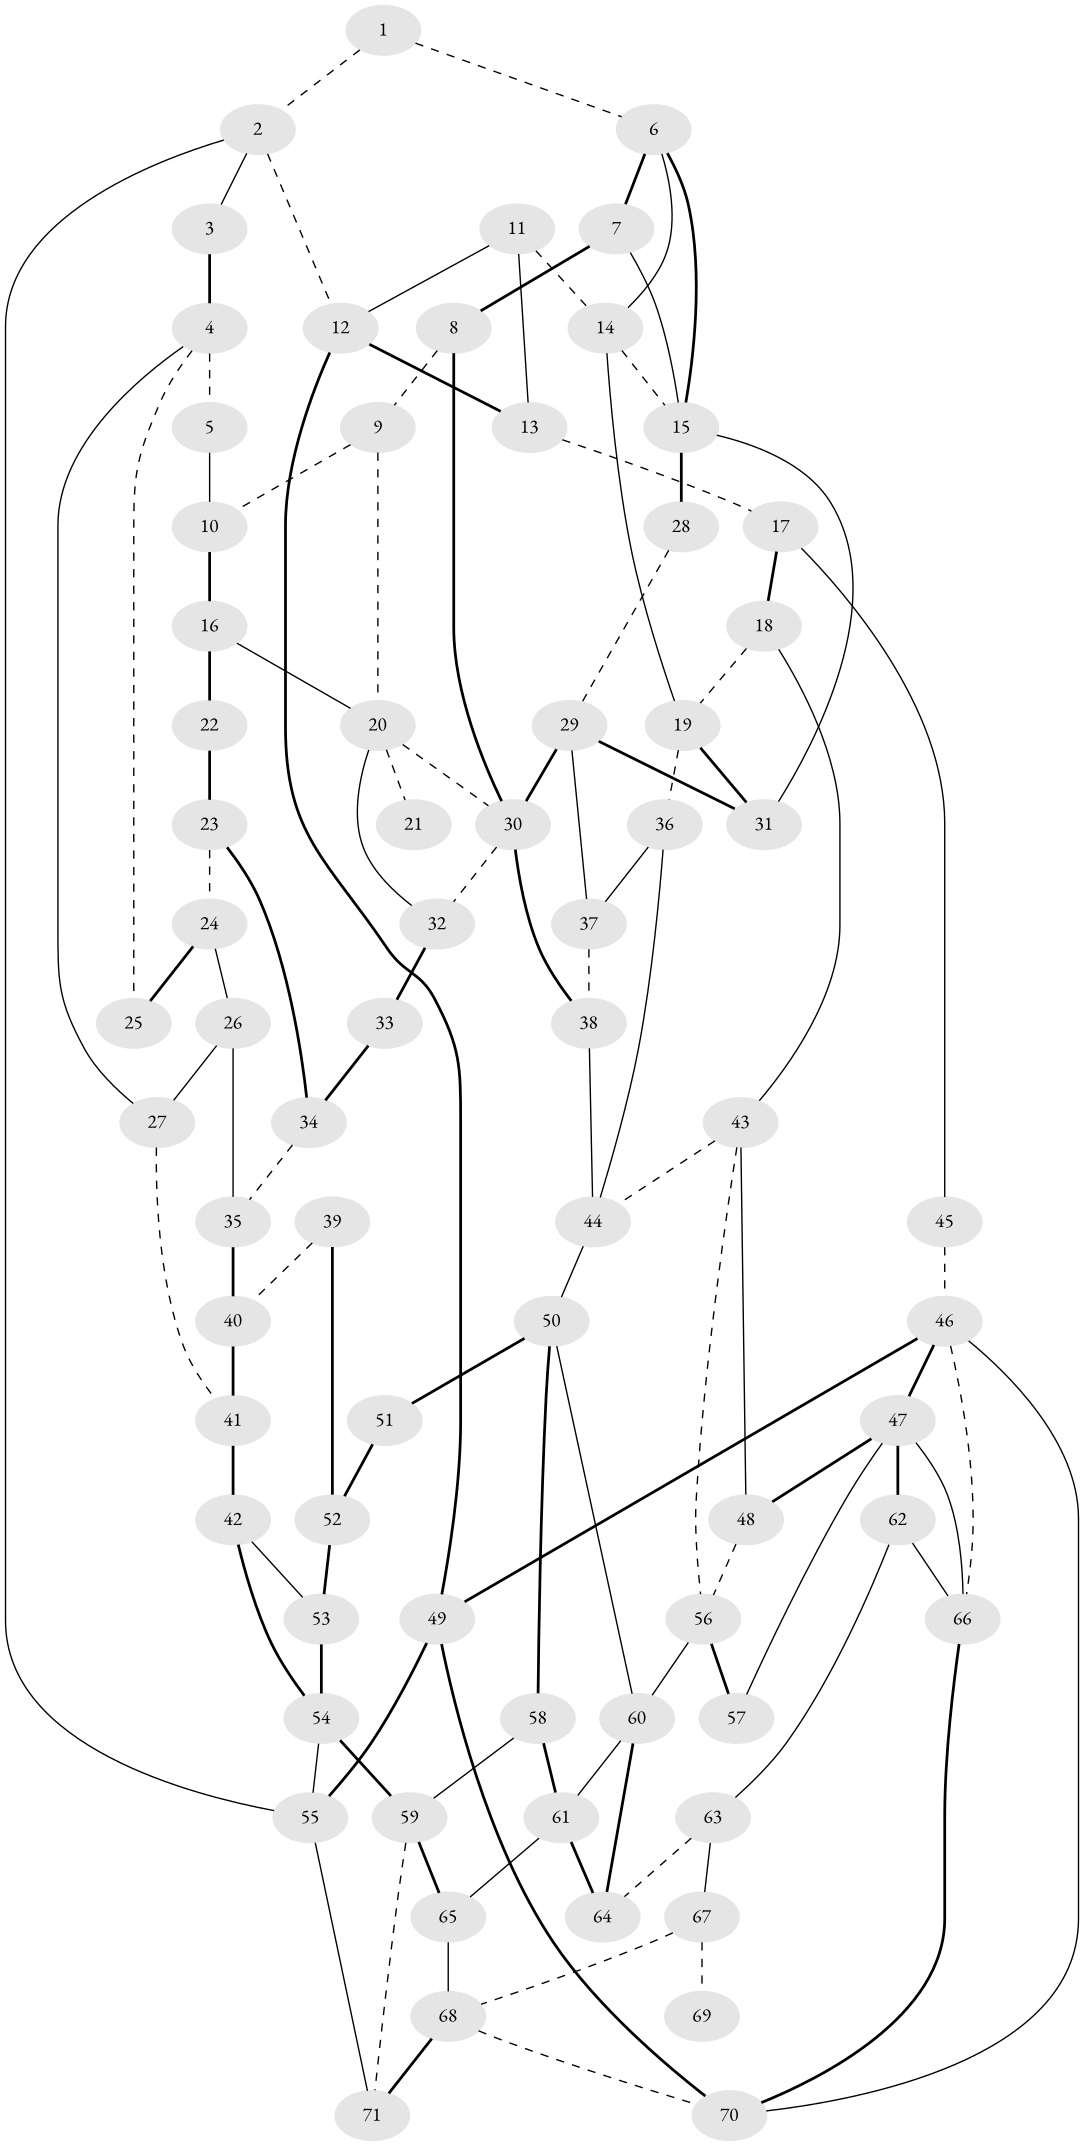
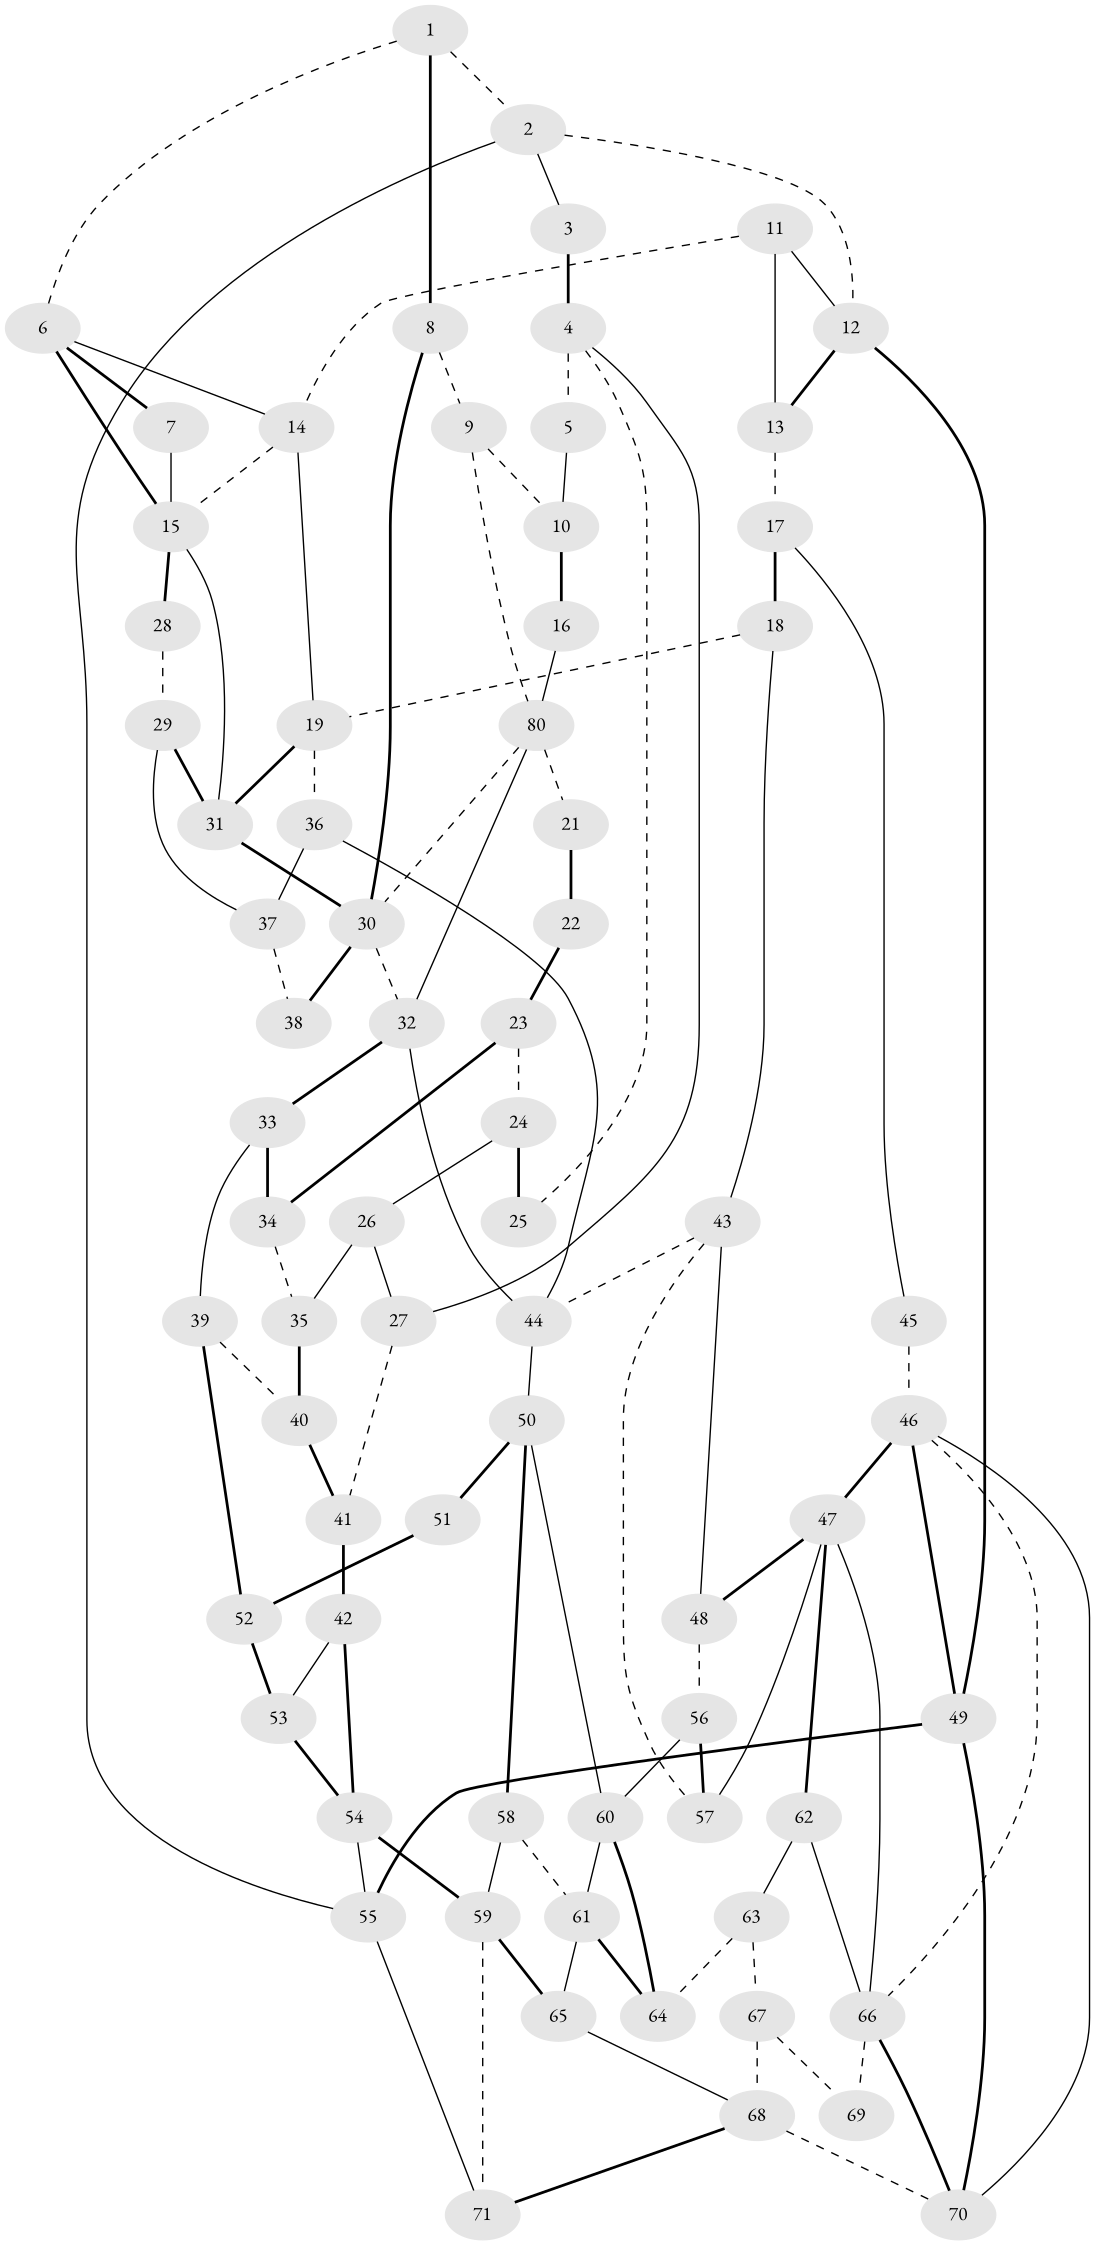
edge "7" -- "8": now "1" -- "8"
edge "16" -- "22": now "21" -- "22"
node "20": label "20" -> "80"
edge "29" -- "30": now "31" -- "30"
edge "38" -- "44": now "32" -- "44"
edge "33" -- "39": added
edge "43" -- "56": now "43" -- "57"
edge "58" -- "61": style bold -> dashed
edge "63" -- "67": style solid -> dashed
edge "66" -- "69": added
